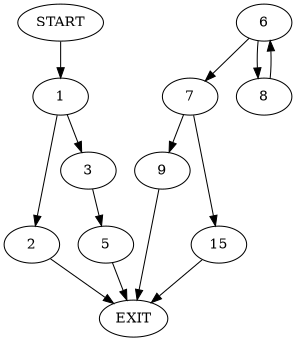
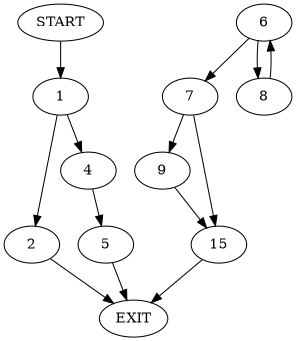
node "3": label "3" -> "4"
edge "9" -> "EXIT": now "9" -> "15"
